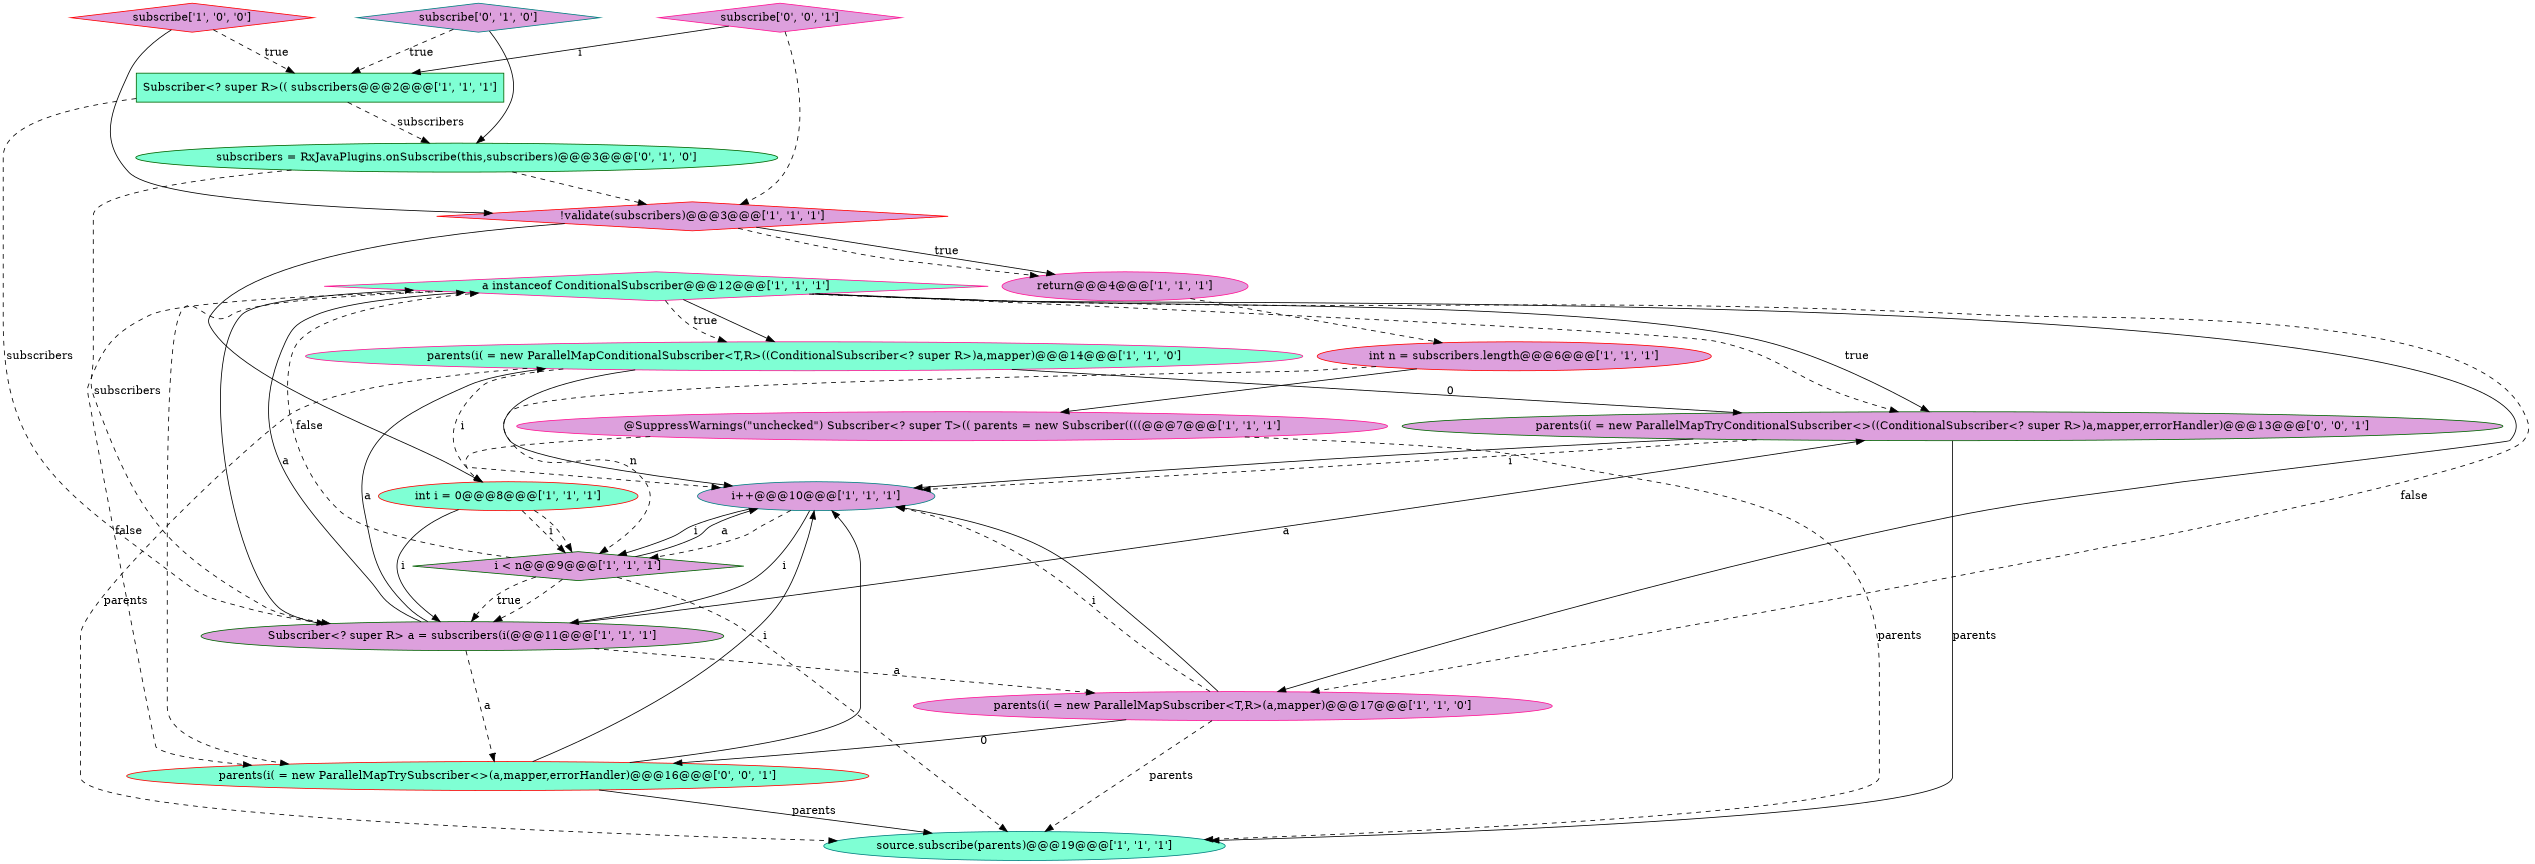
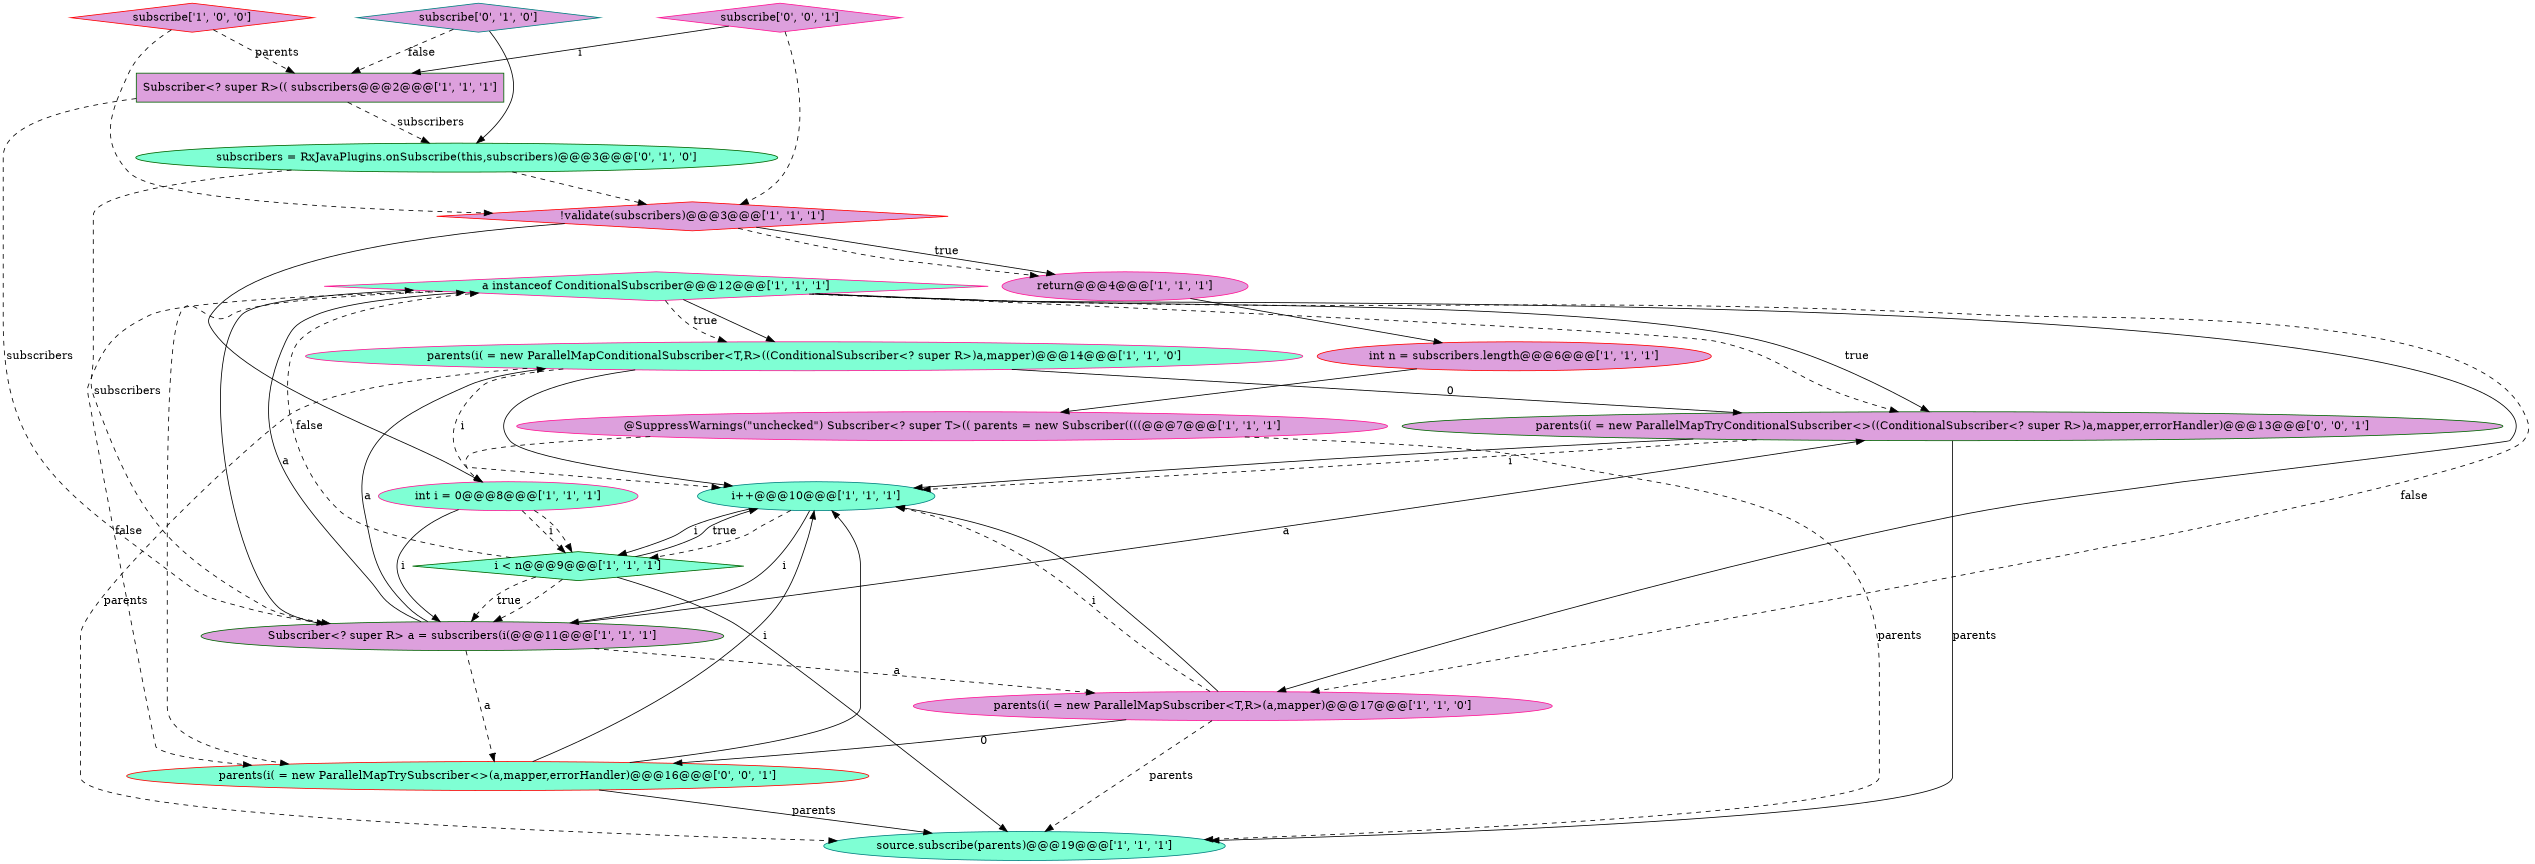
edge "subscribe['1', '0', '0']" -> "Subscriber<? super R>(( subscribers@@@2@@@['1', '1', '1']": label "true" -> "parents"
edge "subscribe['0', '1', '0']" -> "Subscriber<? super R>(( subscribers@@@2@@@['1', '1', '1']": label "true" -> "false"
node "Subscriber<? super R>(( subscribers@@@2@@@['1', '1', '1']": fillcolor aquamarine -> plum
edge "subscribe['1', '0', '0']" -> "!validate(subscribers)@@@3@@@['1', '1', '1']": style solid -> dashed
edge "return@@@4@@@['1', '1', '1']" -> "int n = subscribers.length@@@6@@@['1', '1', '1']": style dashed -> solid
edge "int n = subscribers.length@@@6@@@['1', '1', '1']" -> "i < n@@@9@@@['1', '1', '1']": removed, label "n"
node "int i = 0@@@8@@@['1', '1', '1']": color red -> deeppink
node "i++@@@10@@@['1', '1', '1']": fillcolor plum -> aquamarine
edge "i < n@@@9@@@['1', '1', '1']" -> "i++@@@10@@@['1', '1', '1']": label "a" -> "true"
node "i < n@@@9@@@['1', '1', '1']": fillcolor plum -> aquamarine
edge "i < n@@@9@@@['1', '1', '1']" -> "source.subscribe(parents)@@@19@@@['1', '1', '1']": style dashed -> solid
